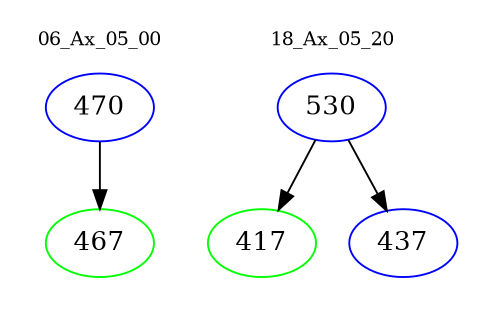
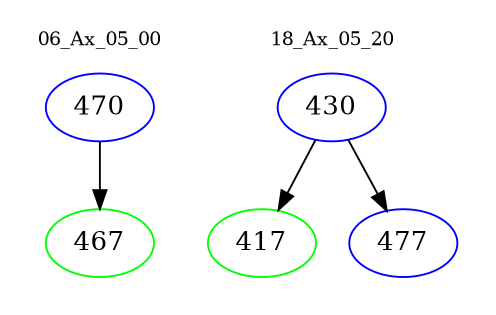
node "530": label "530" -> "430"
node "437": label "437" -> "477"
